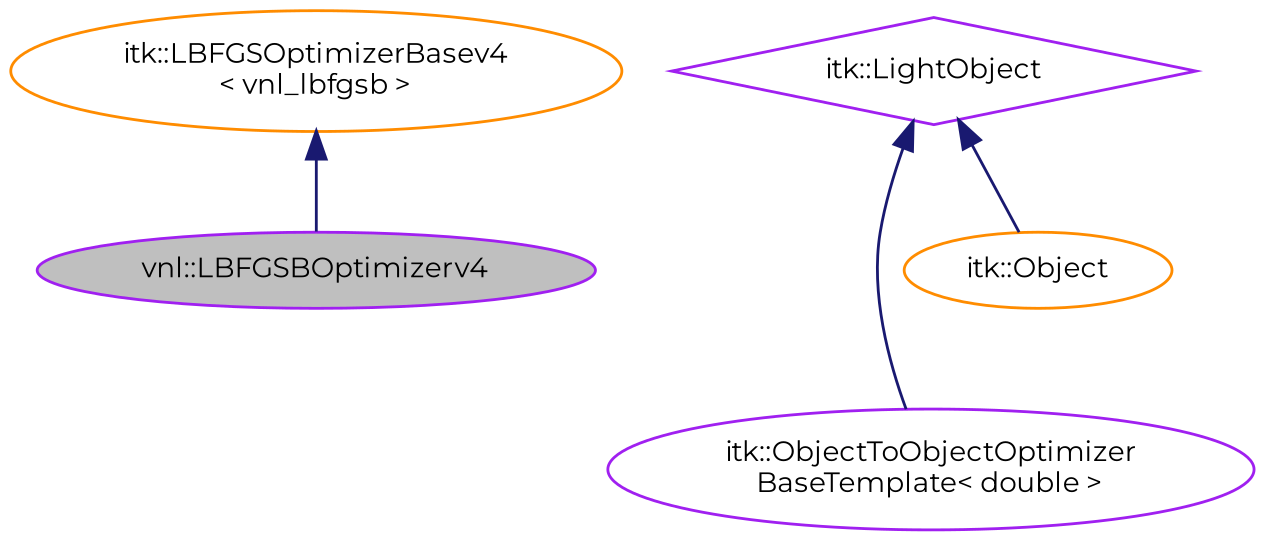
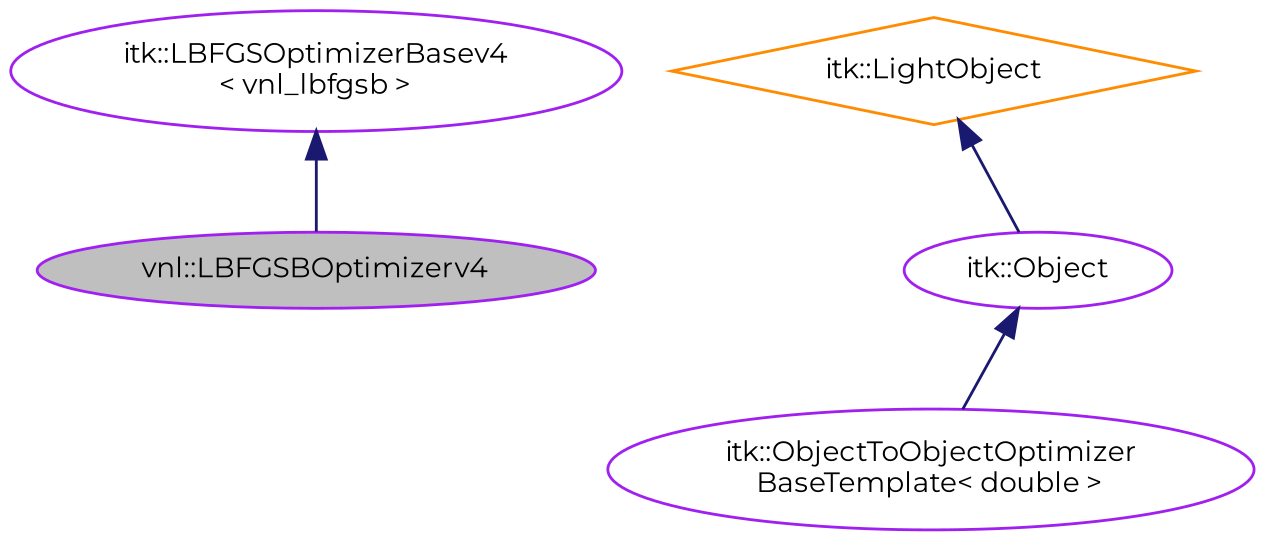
node "itk::LBFGSOptimizerBasev4 < vnl_lbfgsb >": color darkorange -> purple
node "itk::LightObject": color purple -> darkorange
node "itk::Object": color darkorange -> purple
edge "itk::ObjectToObjectOptimizer BaseTemplate< double >" -> "itk::LightObject": now "itk::ObjectToObjectOptimizer BaseTemplate< double >" -> "itk::Object"
